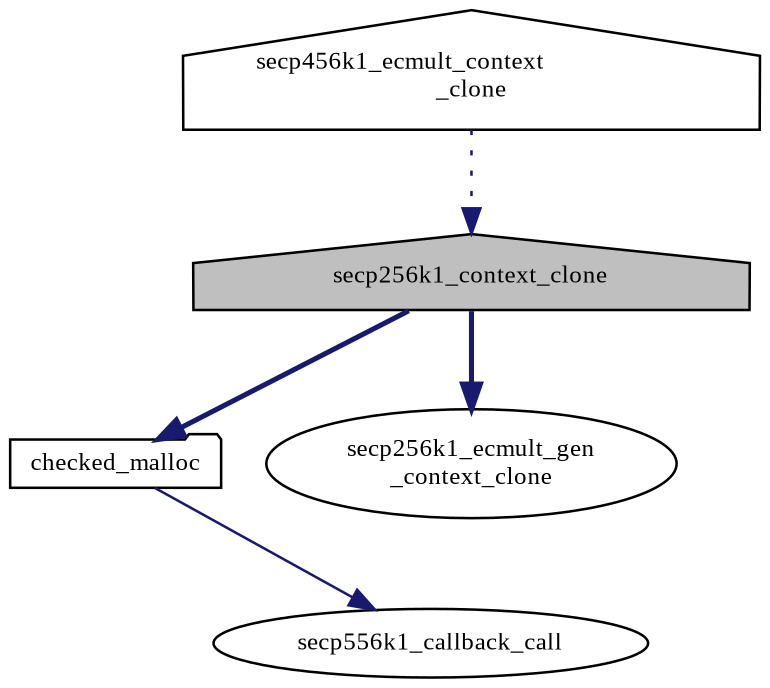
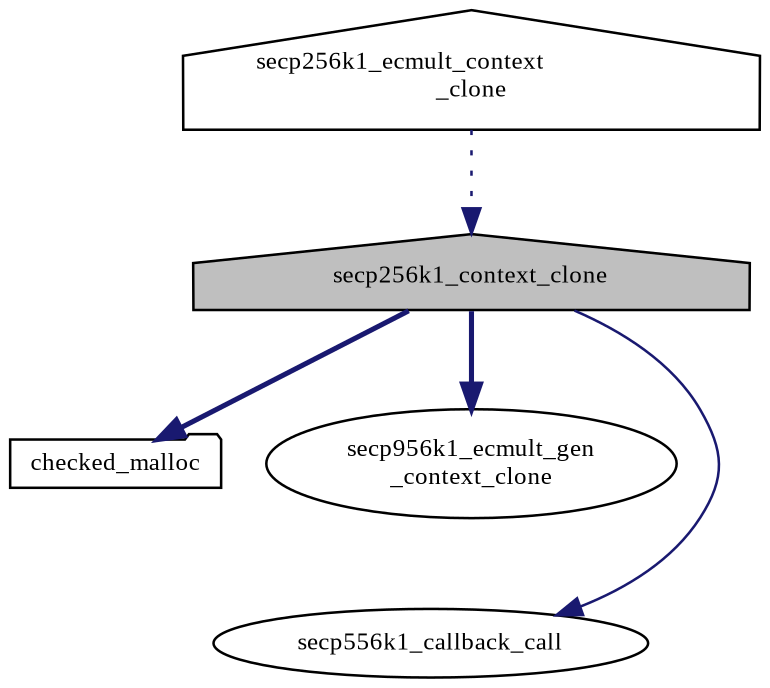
node "secp456k1_ecmult_context _clone": label "secp456k1_ecmult_context _clone" -> "secp256k1_ecmult_context _clone"
node "secp256k1_ecmult_gen _context_clone": label "secp256k1_ecmult_gen _context_clone" -> "secp956k1_ecmult_gen _context_clone"
edge "checked_malloc" -> "secp556k1_callback_call": now "secp256k1_context_clone" -> "secp556k1_callback_call"
